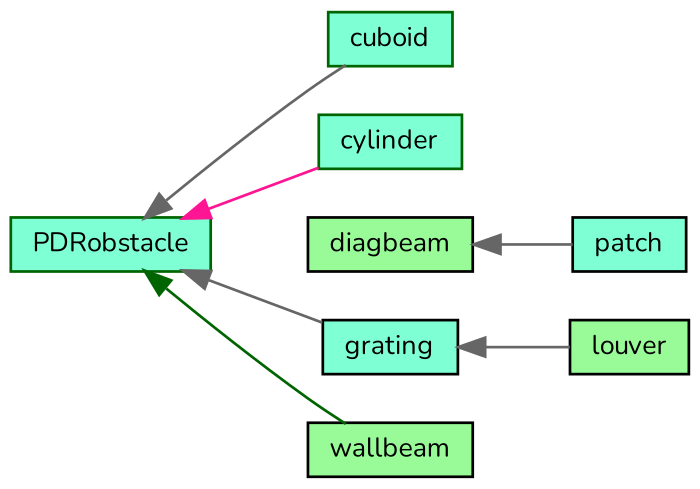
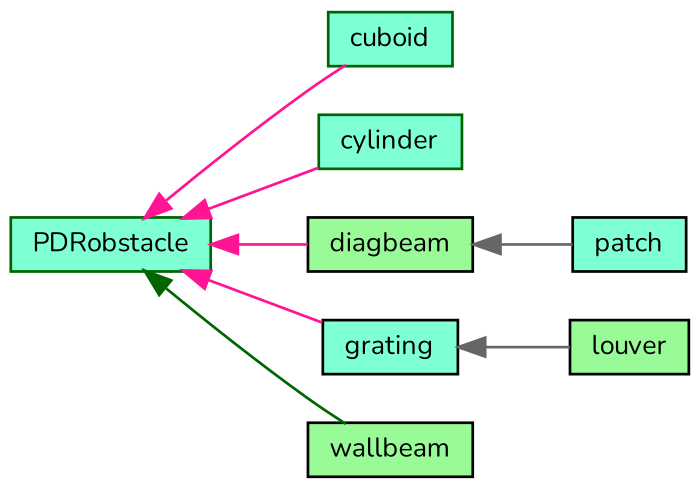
edge "cuboid" -> "PDRobstacle": color gray40 -> deeppink
edge "diagbeam" -> "PDRobstacle": added
edge "grating" -> "PDRobstacle": color gray40 -> deeppink
